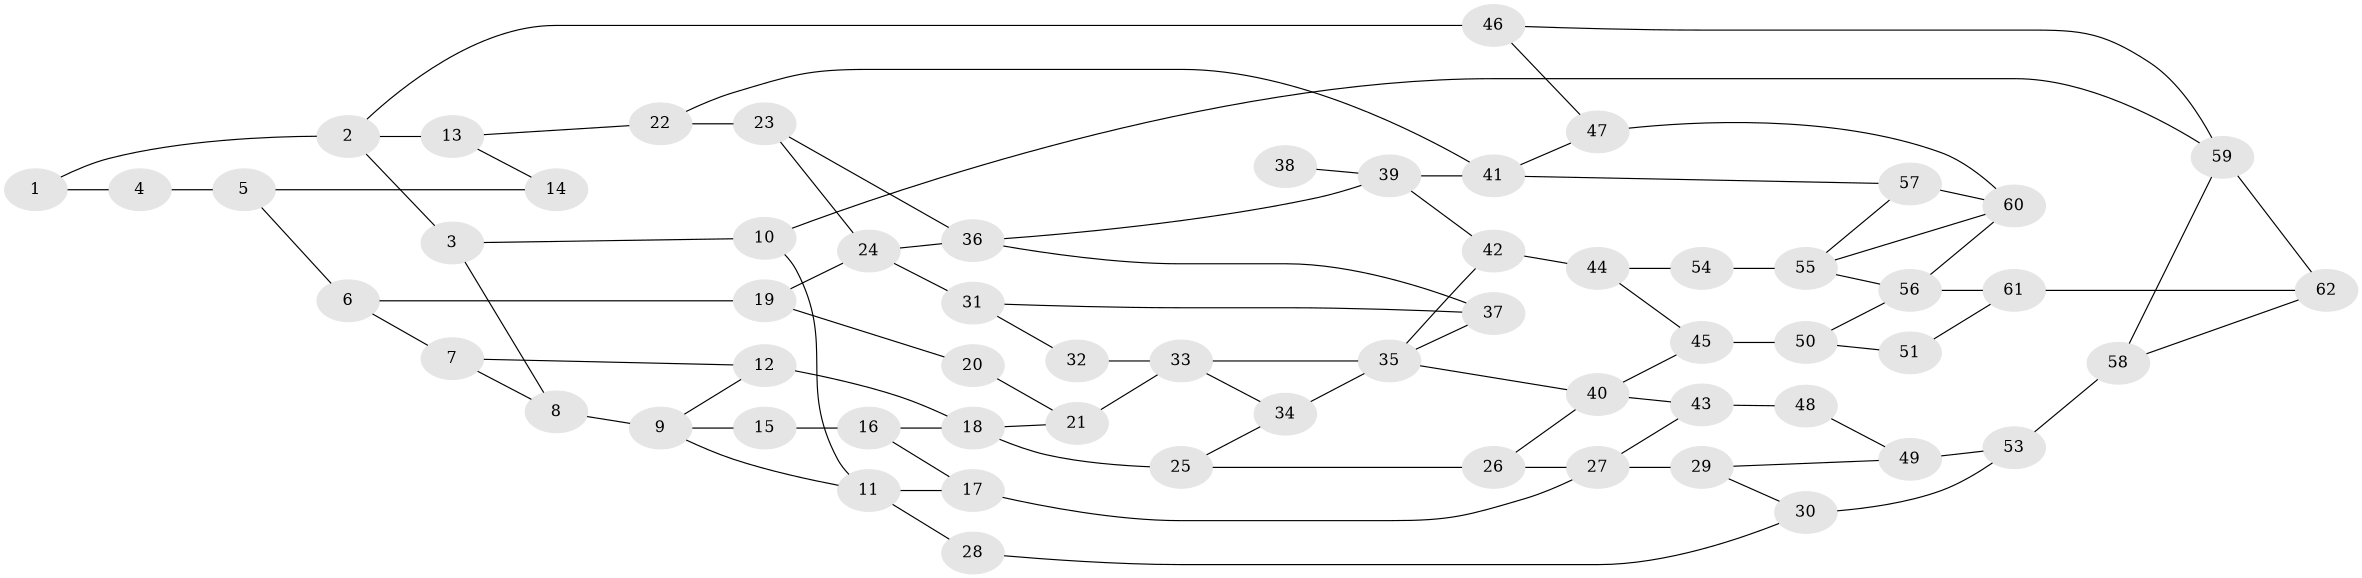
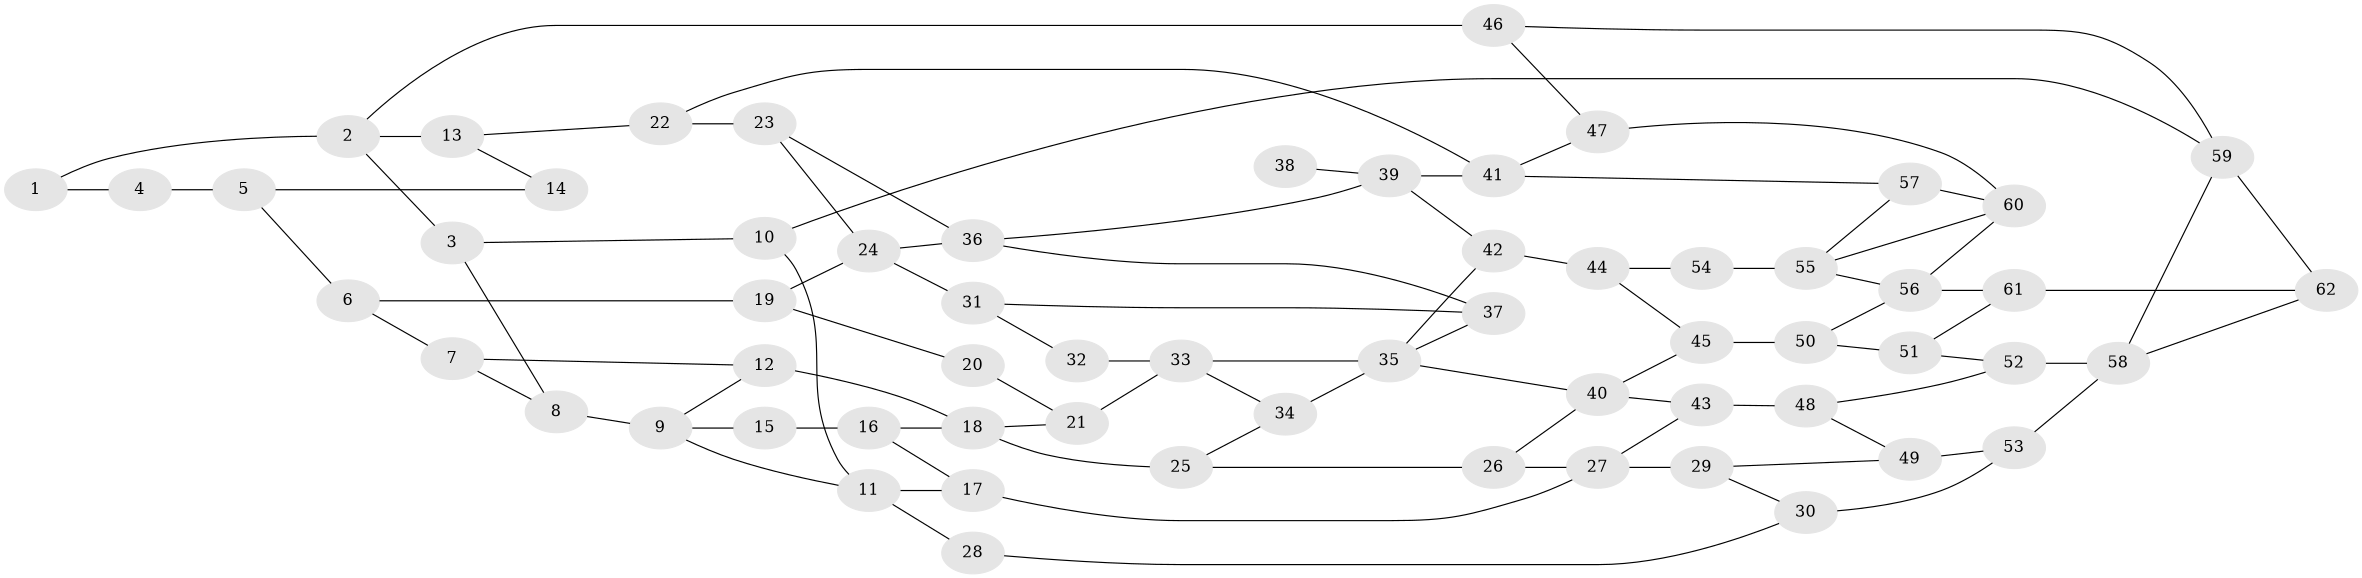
node "52": added
